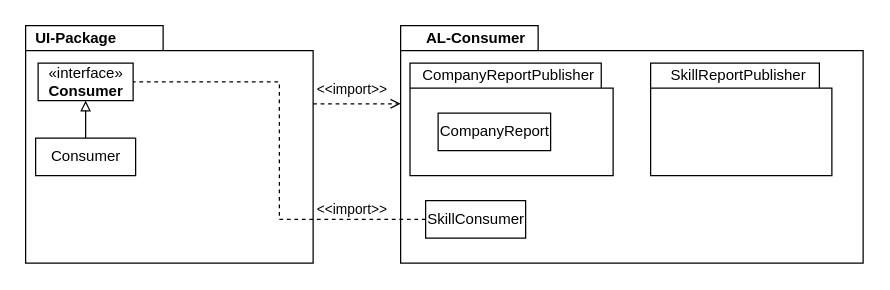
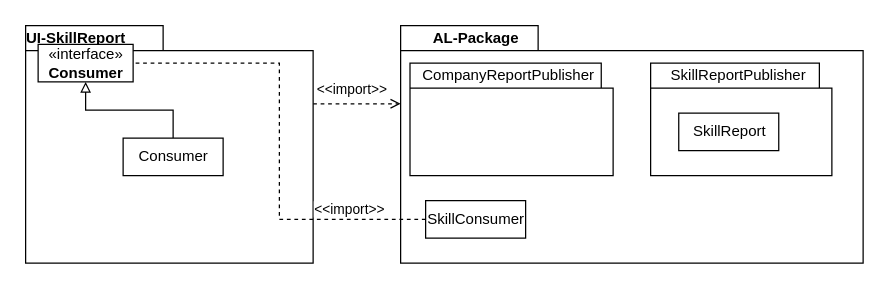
node "UI-Package": label "UI-Package" -> "UI-SkillReport"
node "AL-Consumer": label "AL-Consumer" -> "AL-Package"
node "«interface» Consumer": moved (86, 82) -> (86, 63)
node "CompanyReport": removed
node "SkillReport": added
node "Consumer": moved (86, 157) -> (173, 157)
